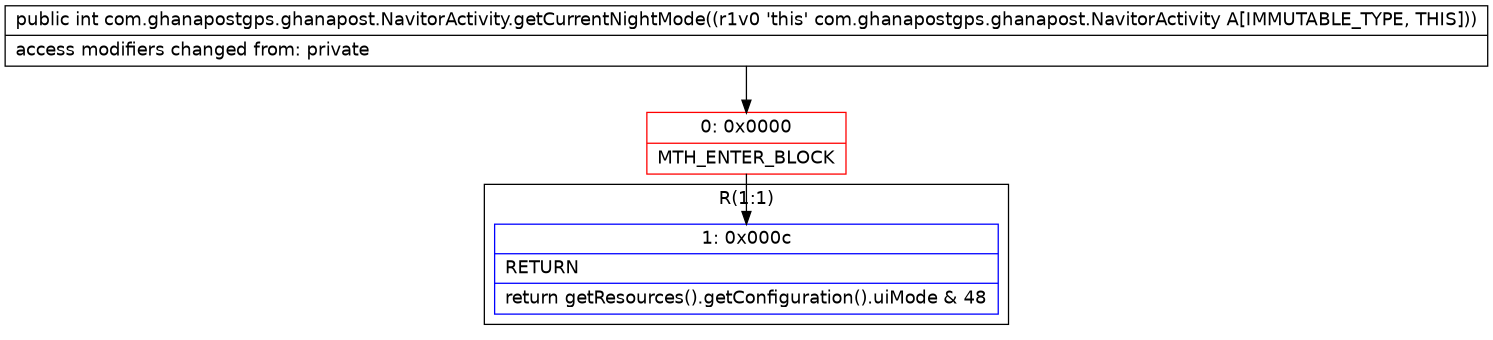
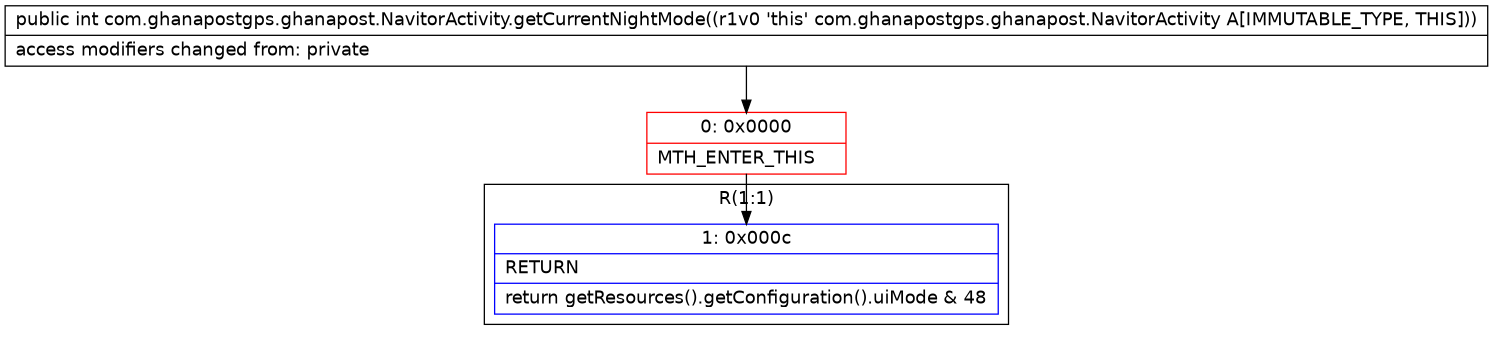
node "0: 0x0000": text "MTH_ENTER_BLOCK" -> "MTH_ENTER_THIS"
